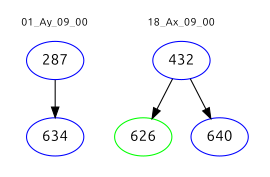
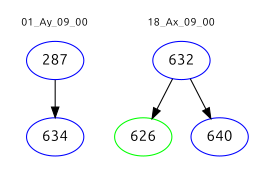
node "432": label "432" -> "632"
